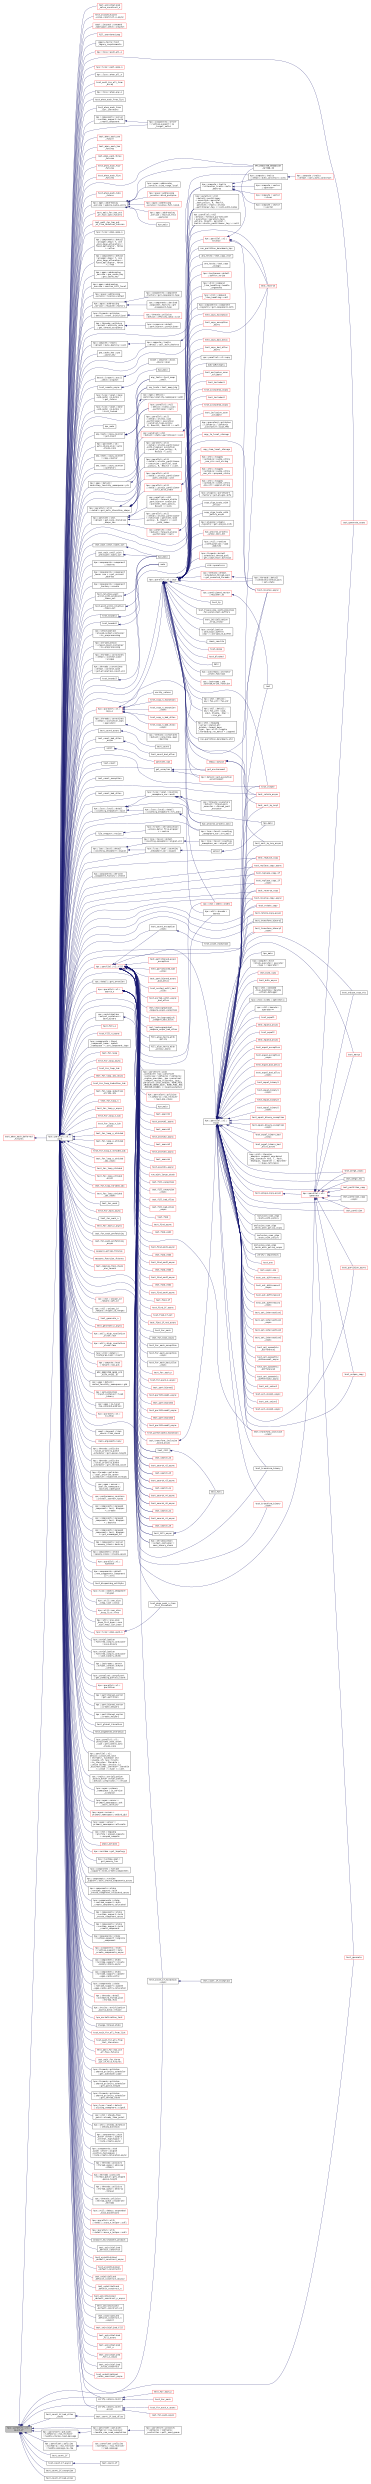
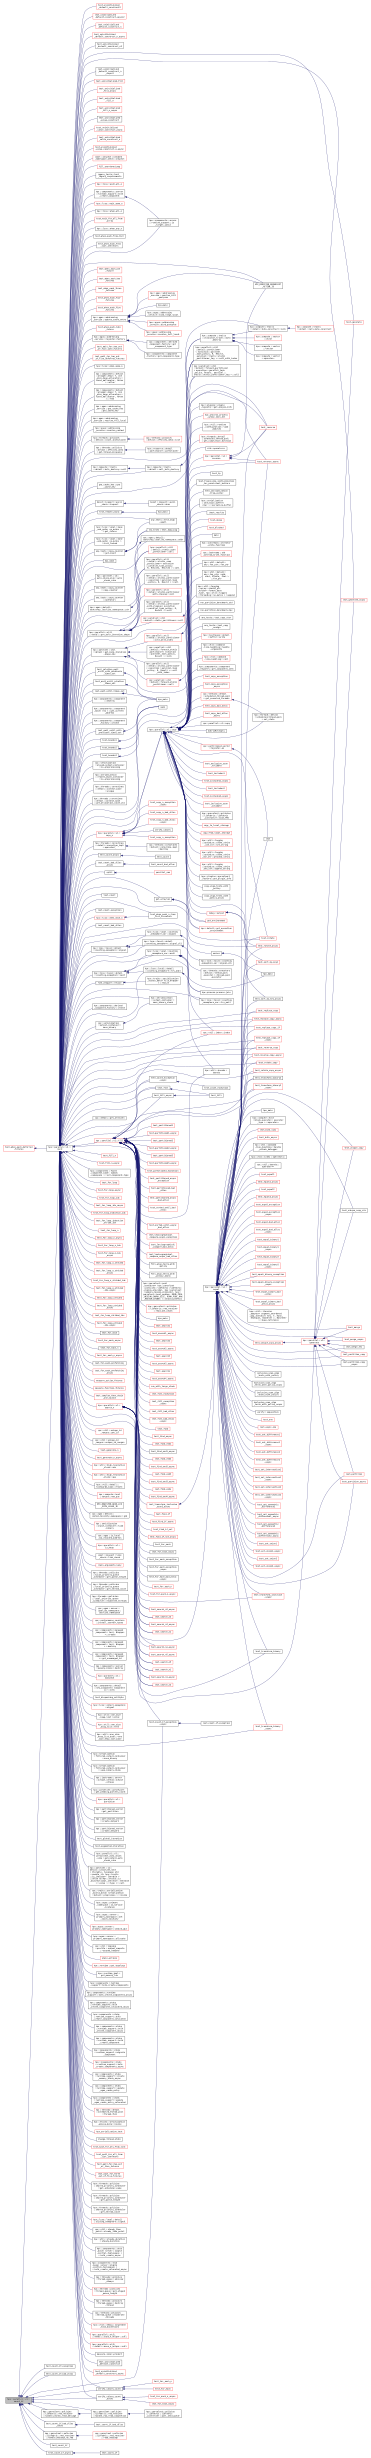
node "test_find_end1_async": color red -> black
node "hpx::components::stubs ::memory_block::create_async": removed
node "measure_environment_product": label "measure_environment_product" -> "measure_inner_product"
